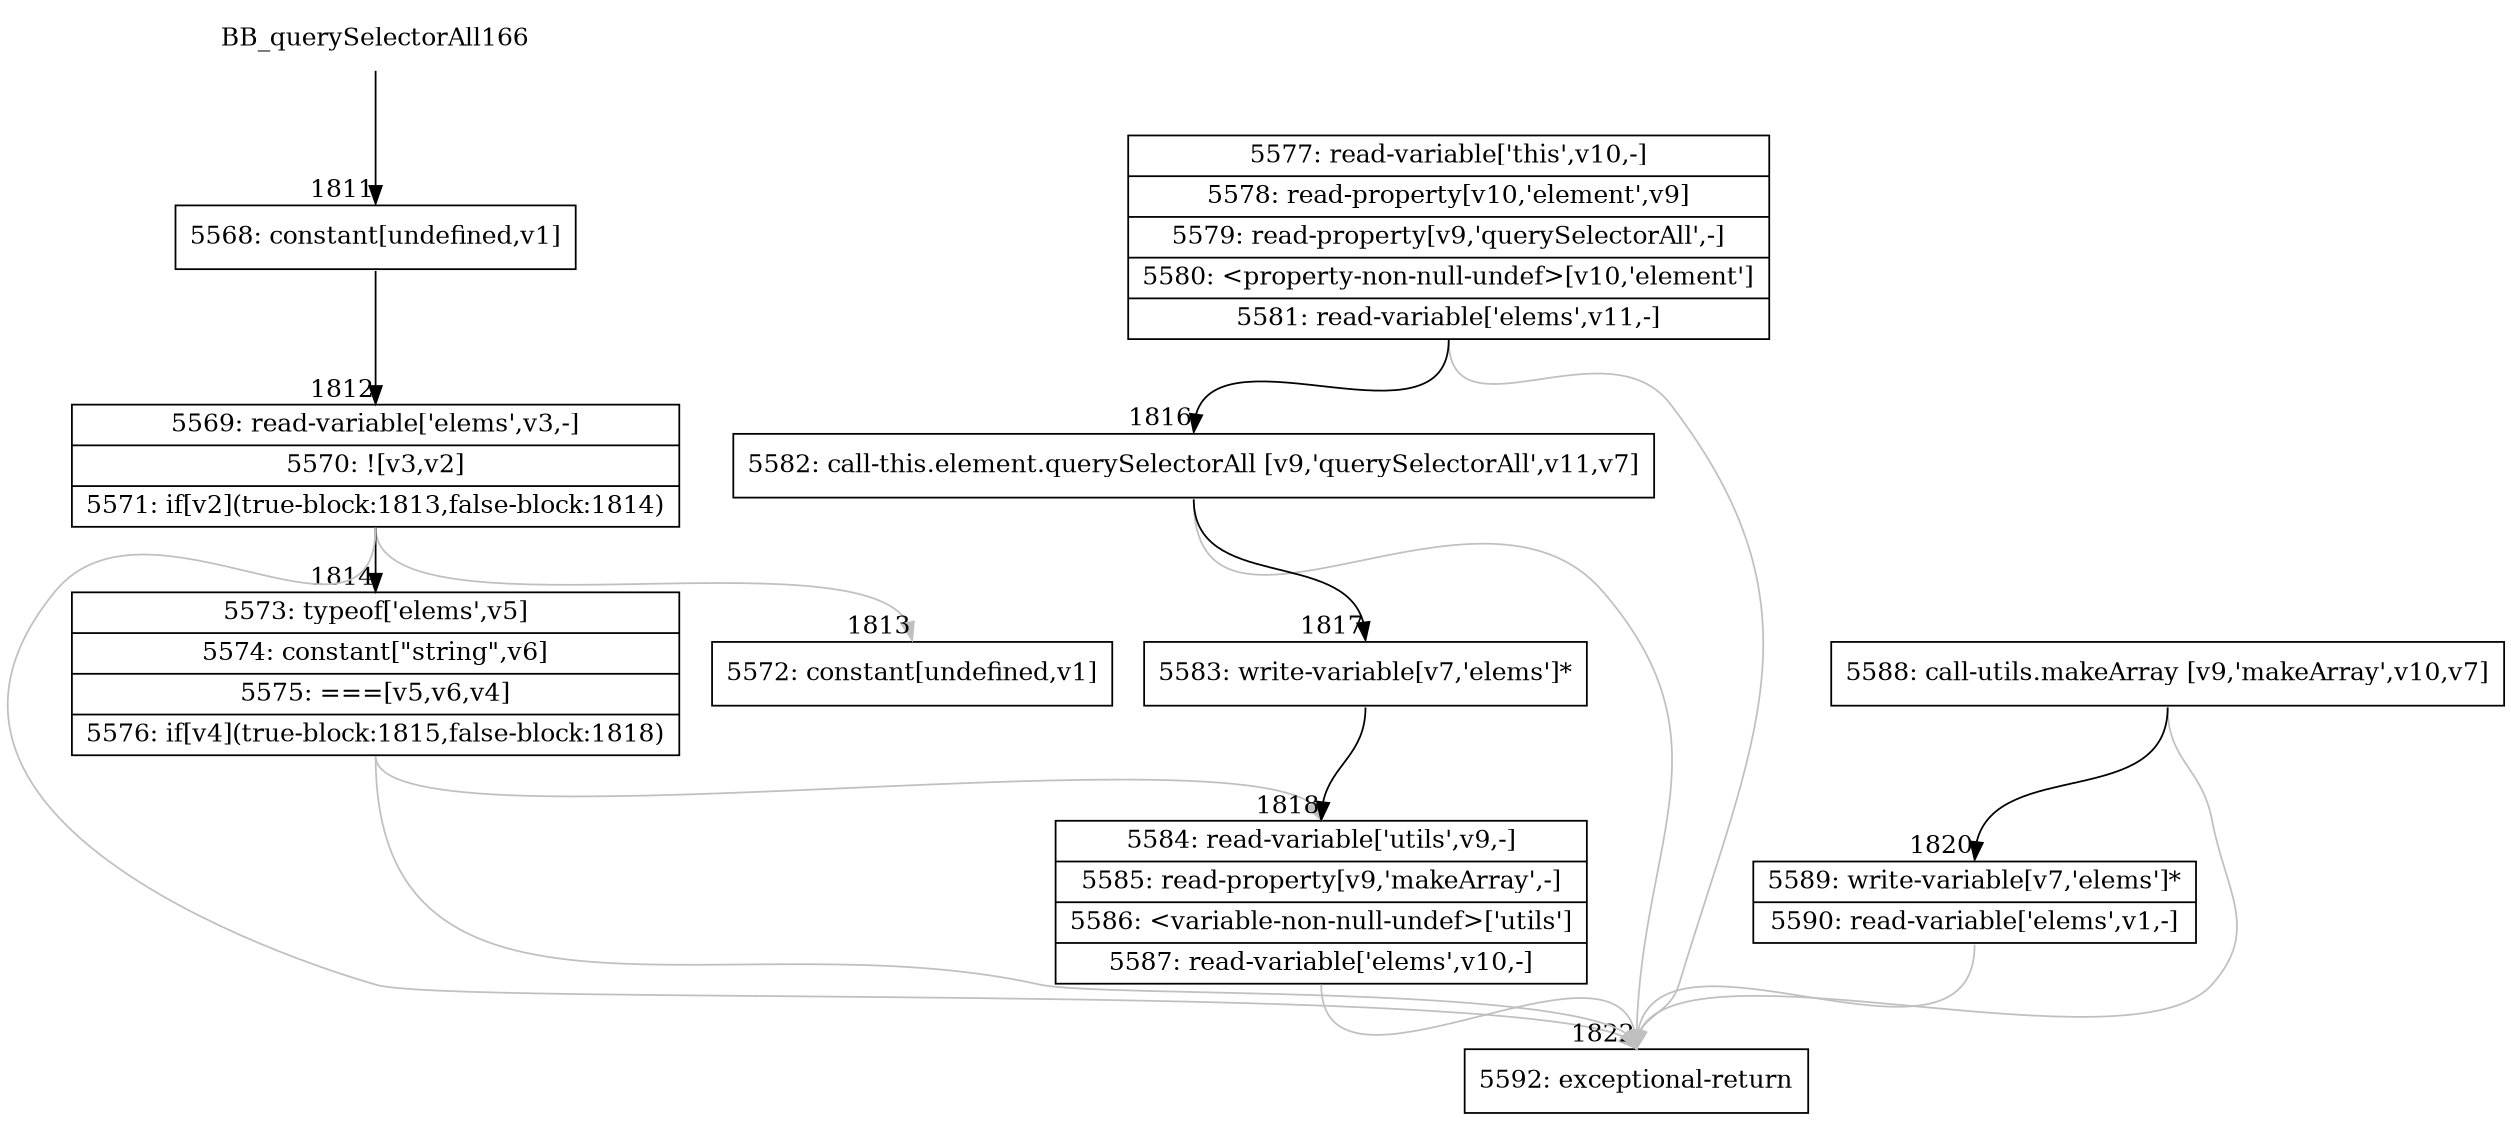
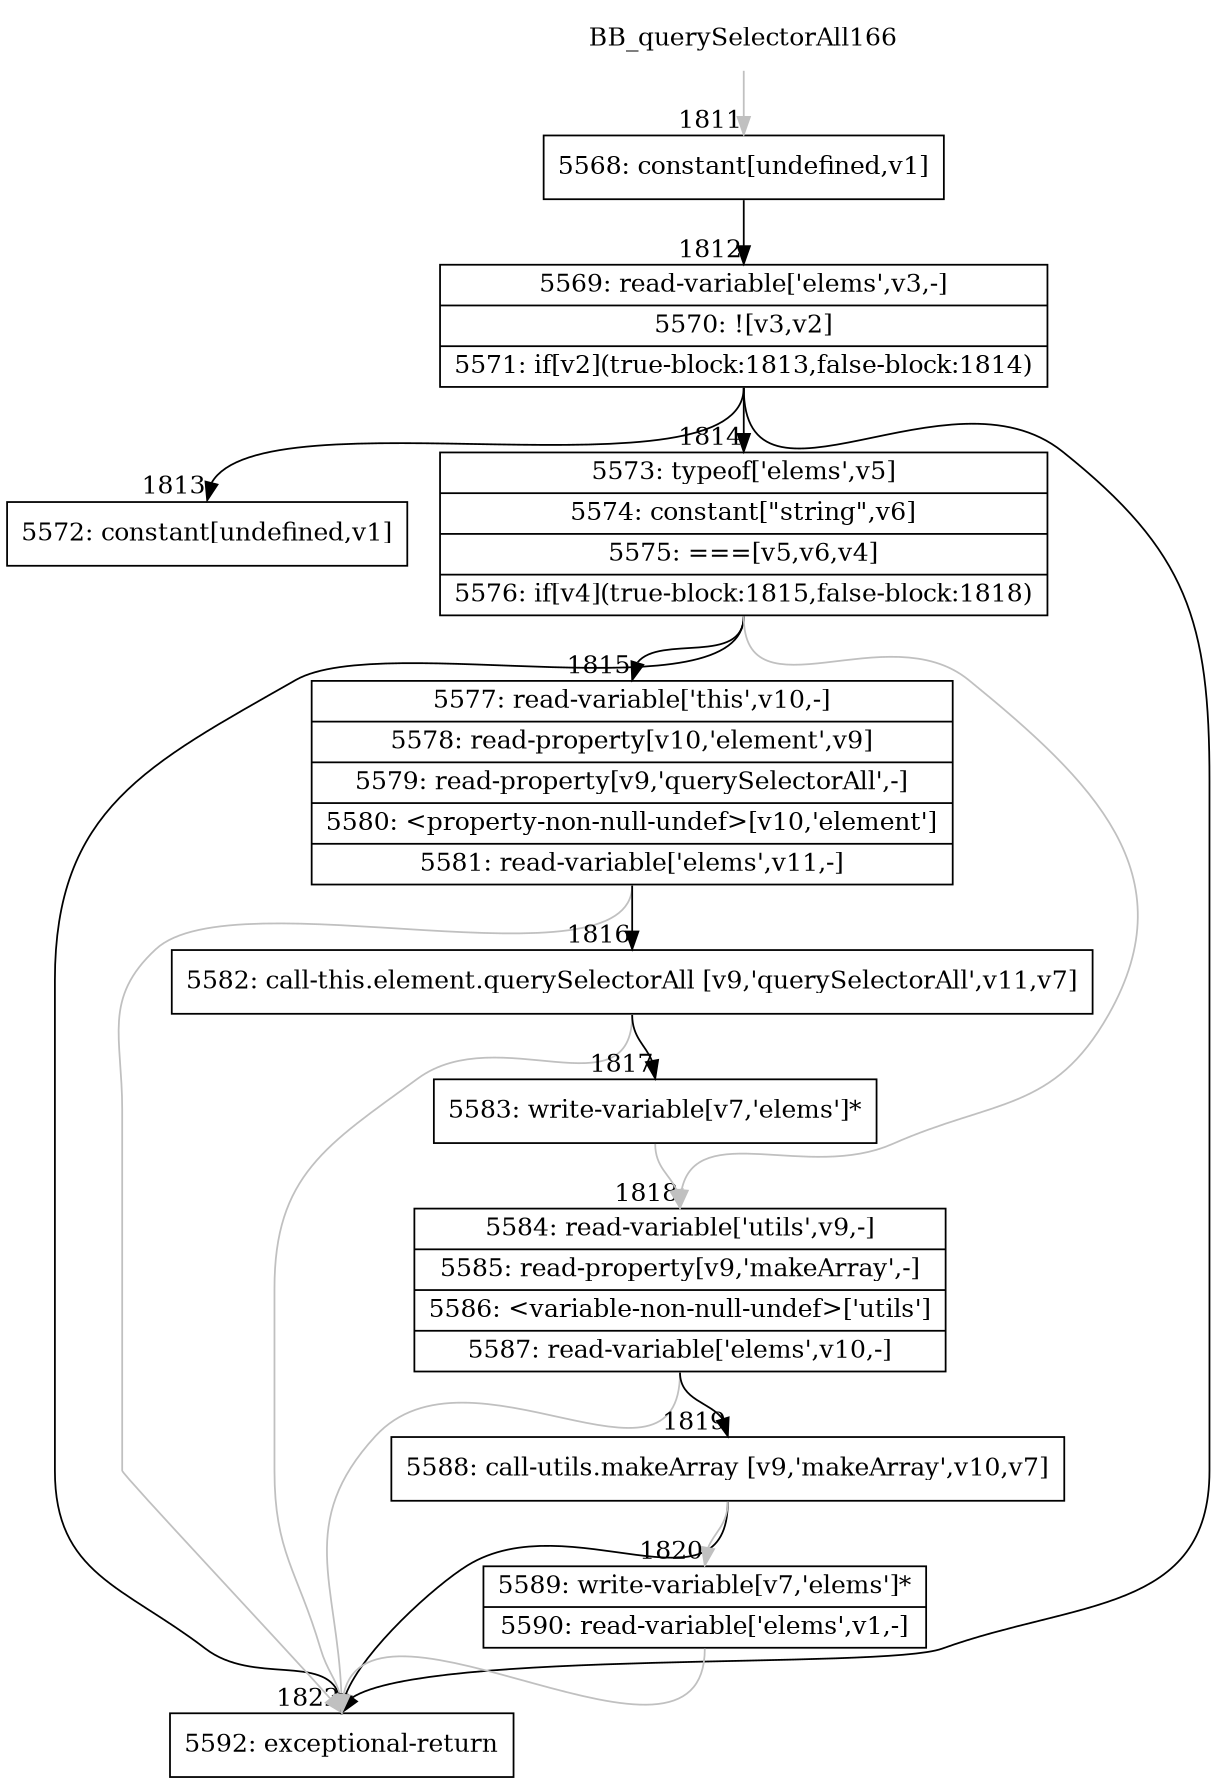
edge "BB_querySelectorAll166" -> "5568: constant[undefined,v1]": color black -> gray
edge "5569: read-variable['elems',v3,-]" -> "5572: constant[undefined,v1]": color gray -> black
edge "5573: typeof['elems',v5]" -> "5577: read-variable['this',v10,-]": added
edge "5583: write-variable[v7,'elems']*" -> "5584: read-variable['utils',v9,-]": color black -> gray
edge "5588: call-utils.makeArray [v9,'makeArray',v10,v7]" -> "5589: write-variable[v7,'elems']*": color black -> gray
edge "5573: typeof['elems',v5]" -> "5592: exceptional-return": color gray -> black
edge "5569: read-variable['elems',v3,-]" -> "5592: exceptional-return": color gray -> black
edge "5588: call-utils.makeArray [v9,'makeArray',v10,v7]" -> "5592: exceptional-return": color gray -> black
edge "5584: read-variable['utils',v9,-]" -> "5588: call-utils.makeArray [v9,'makeArray',v10,v7]": added
